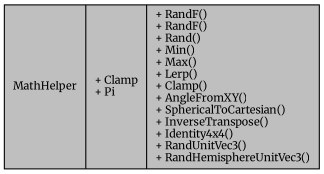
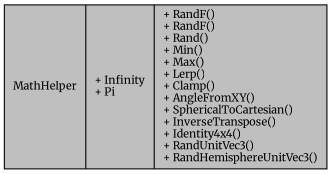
node "MathHelper": text "+ Clamp" -> "+ Infinity"
